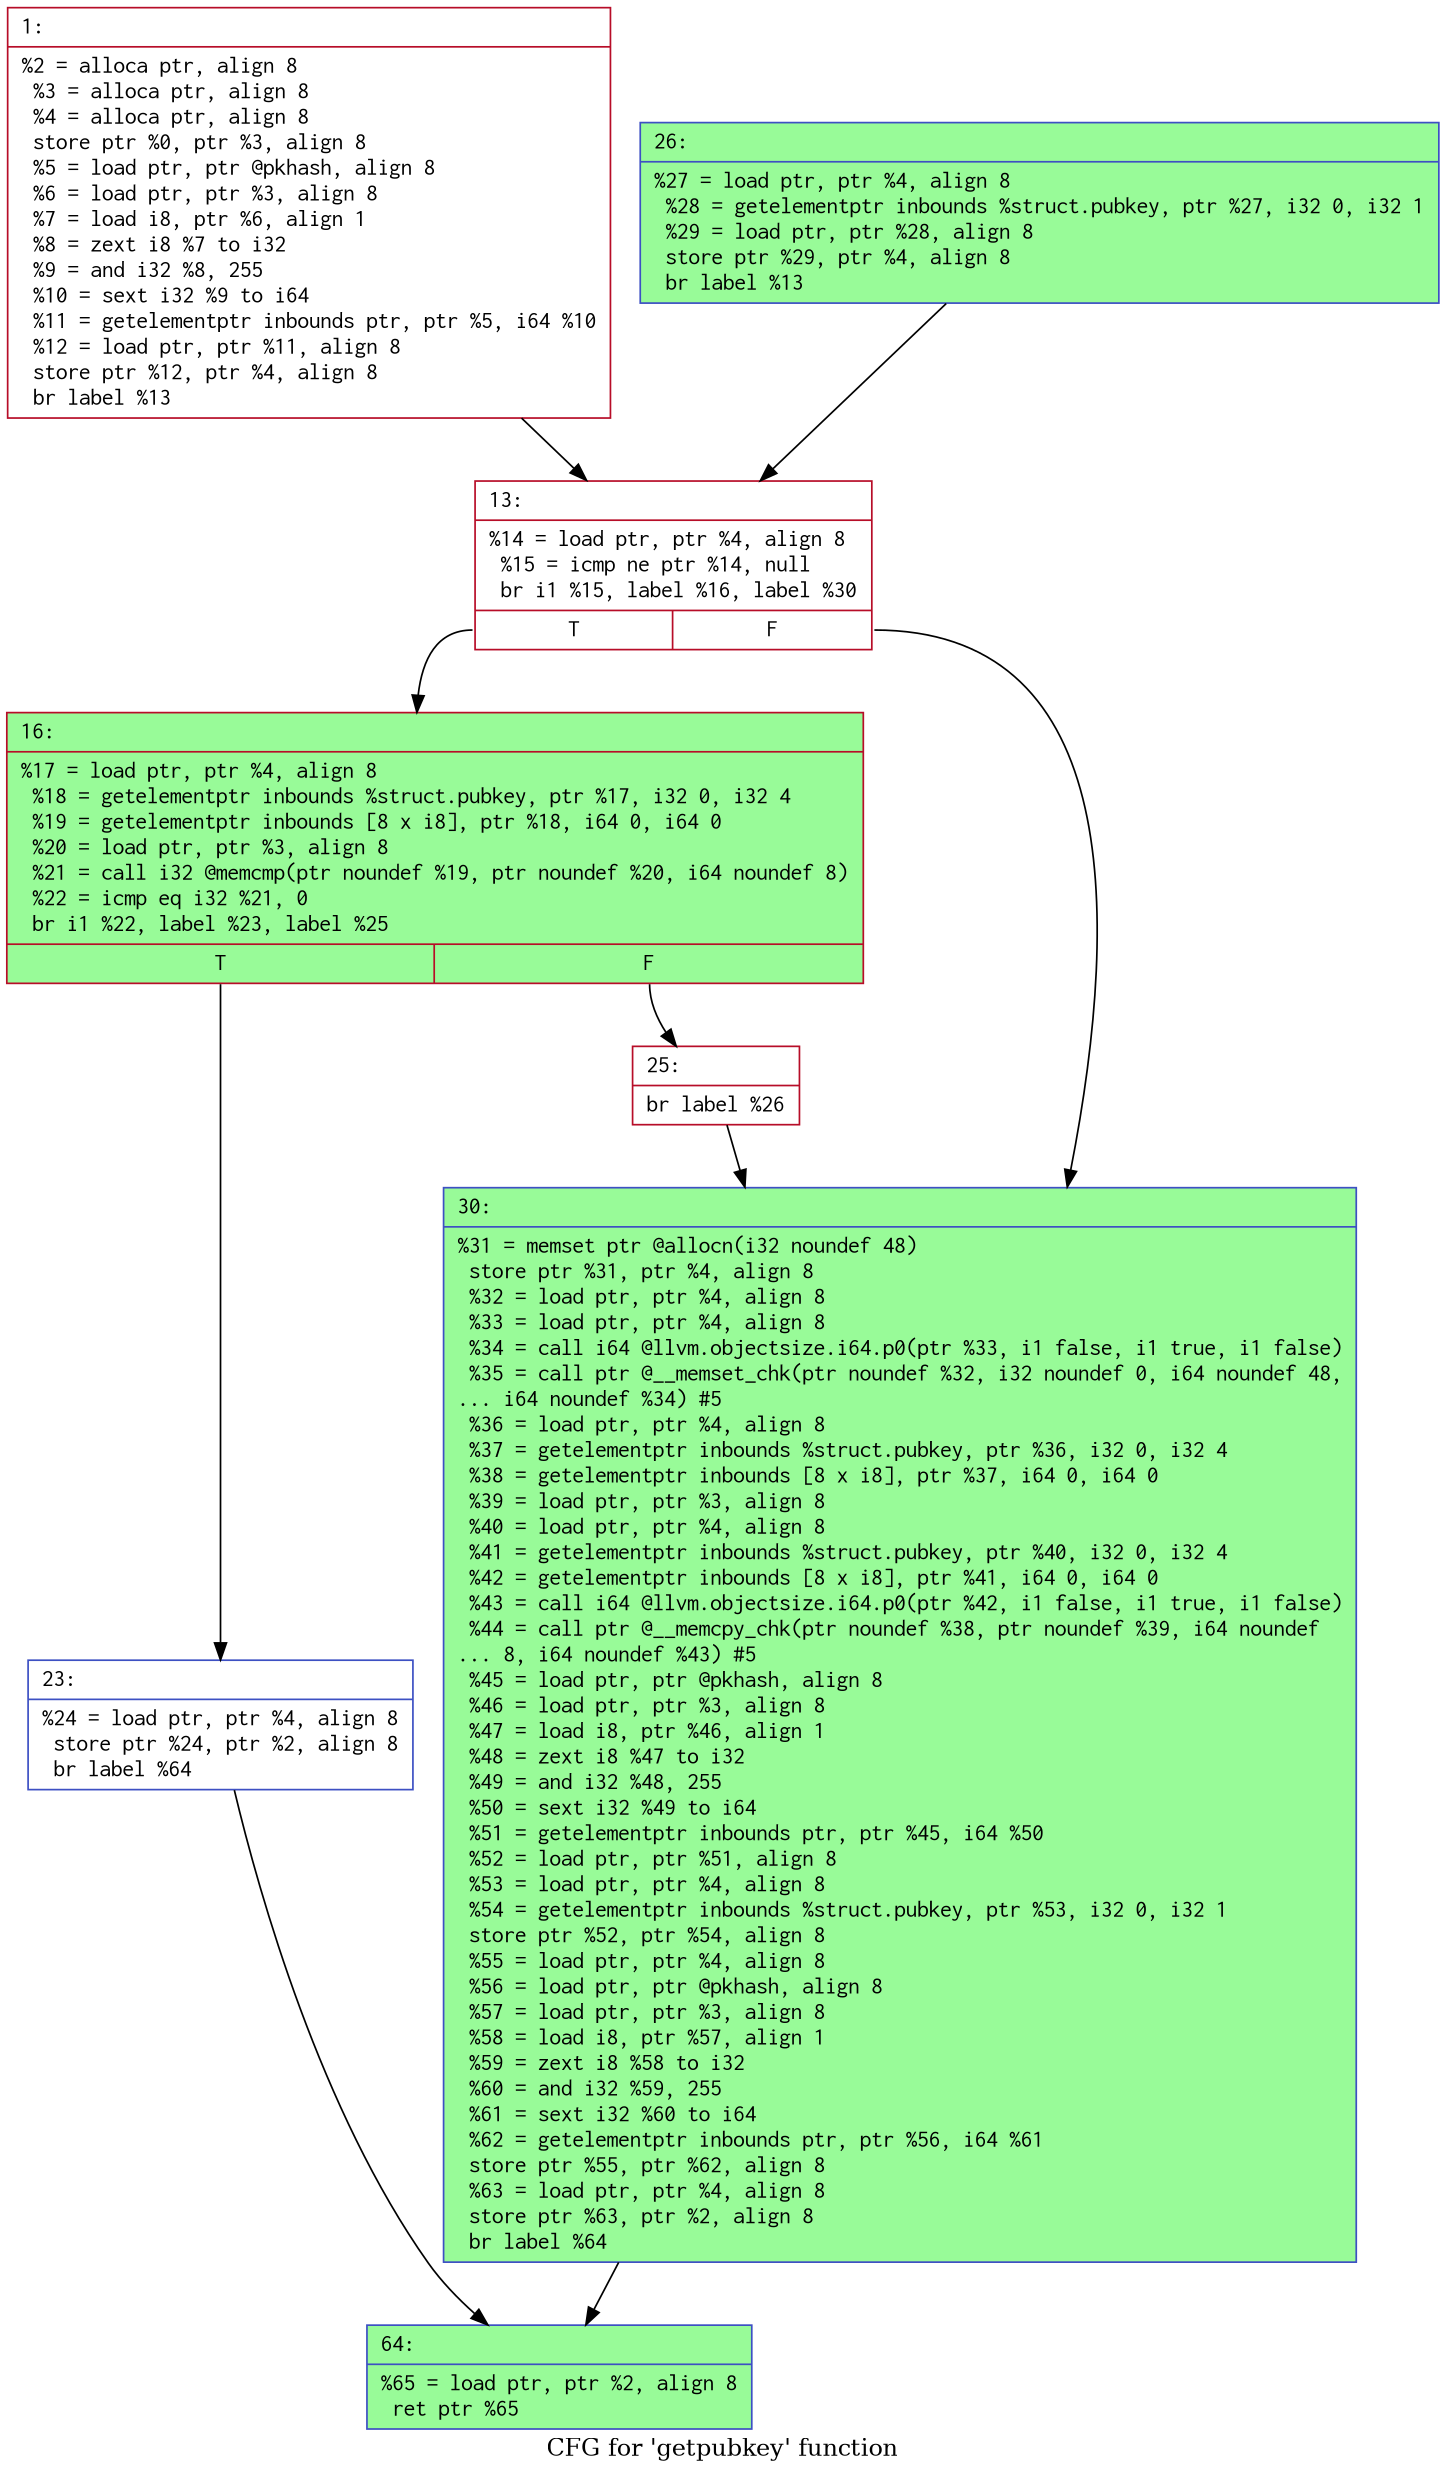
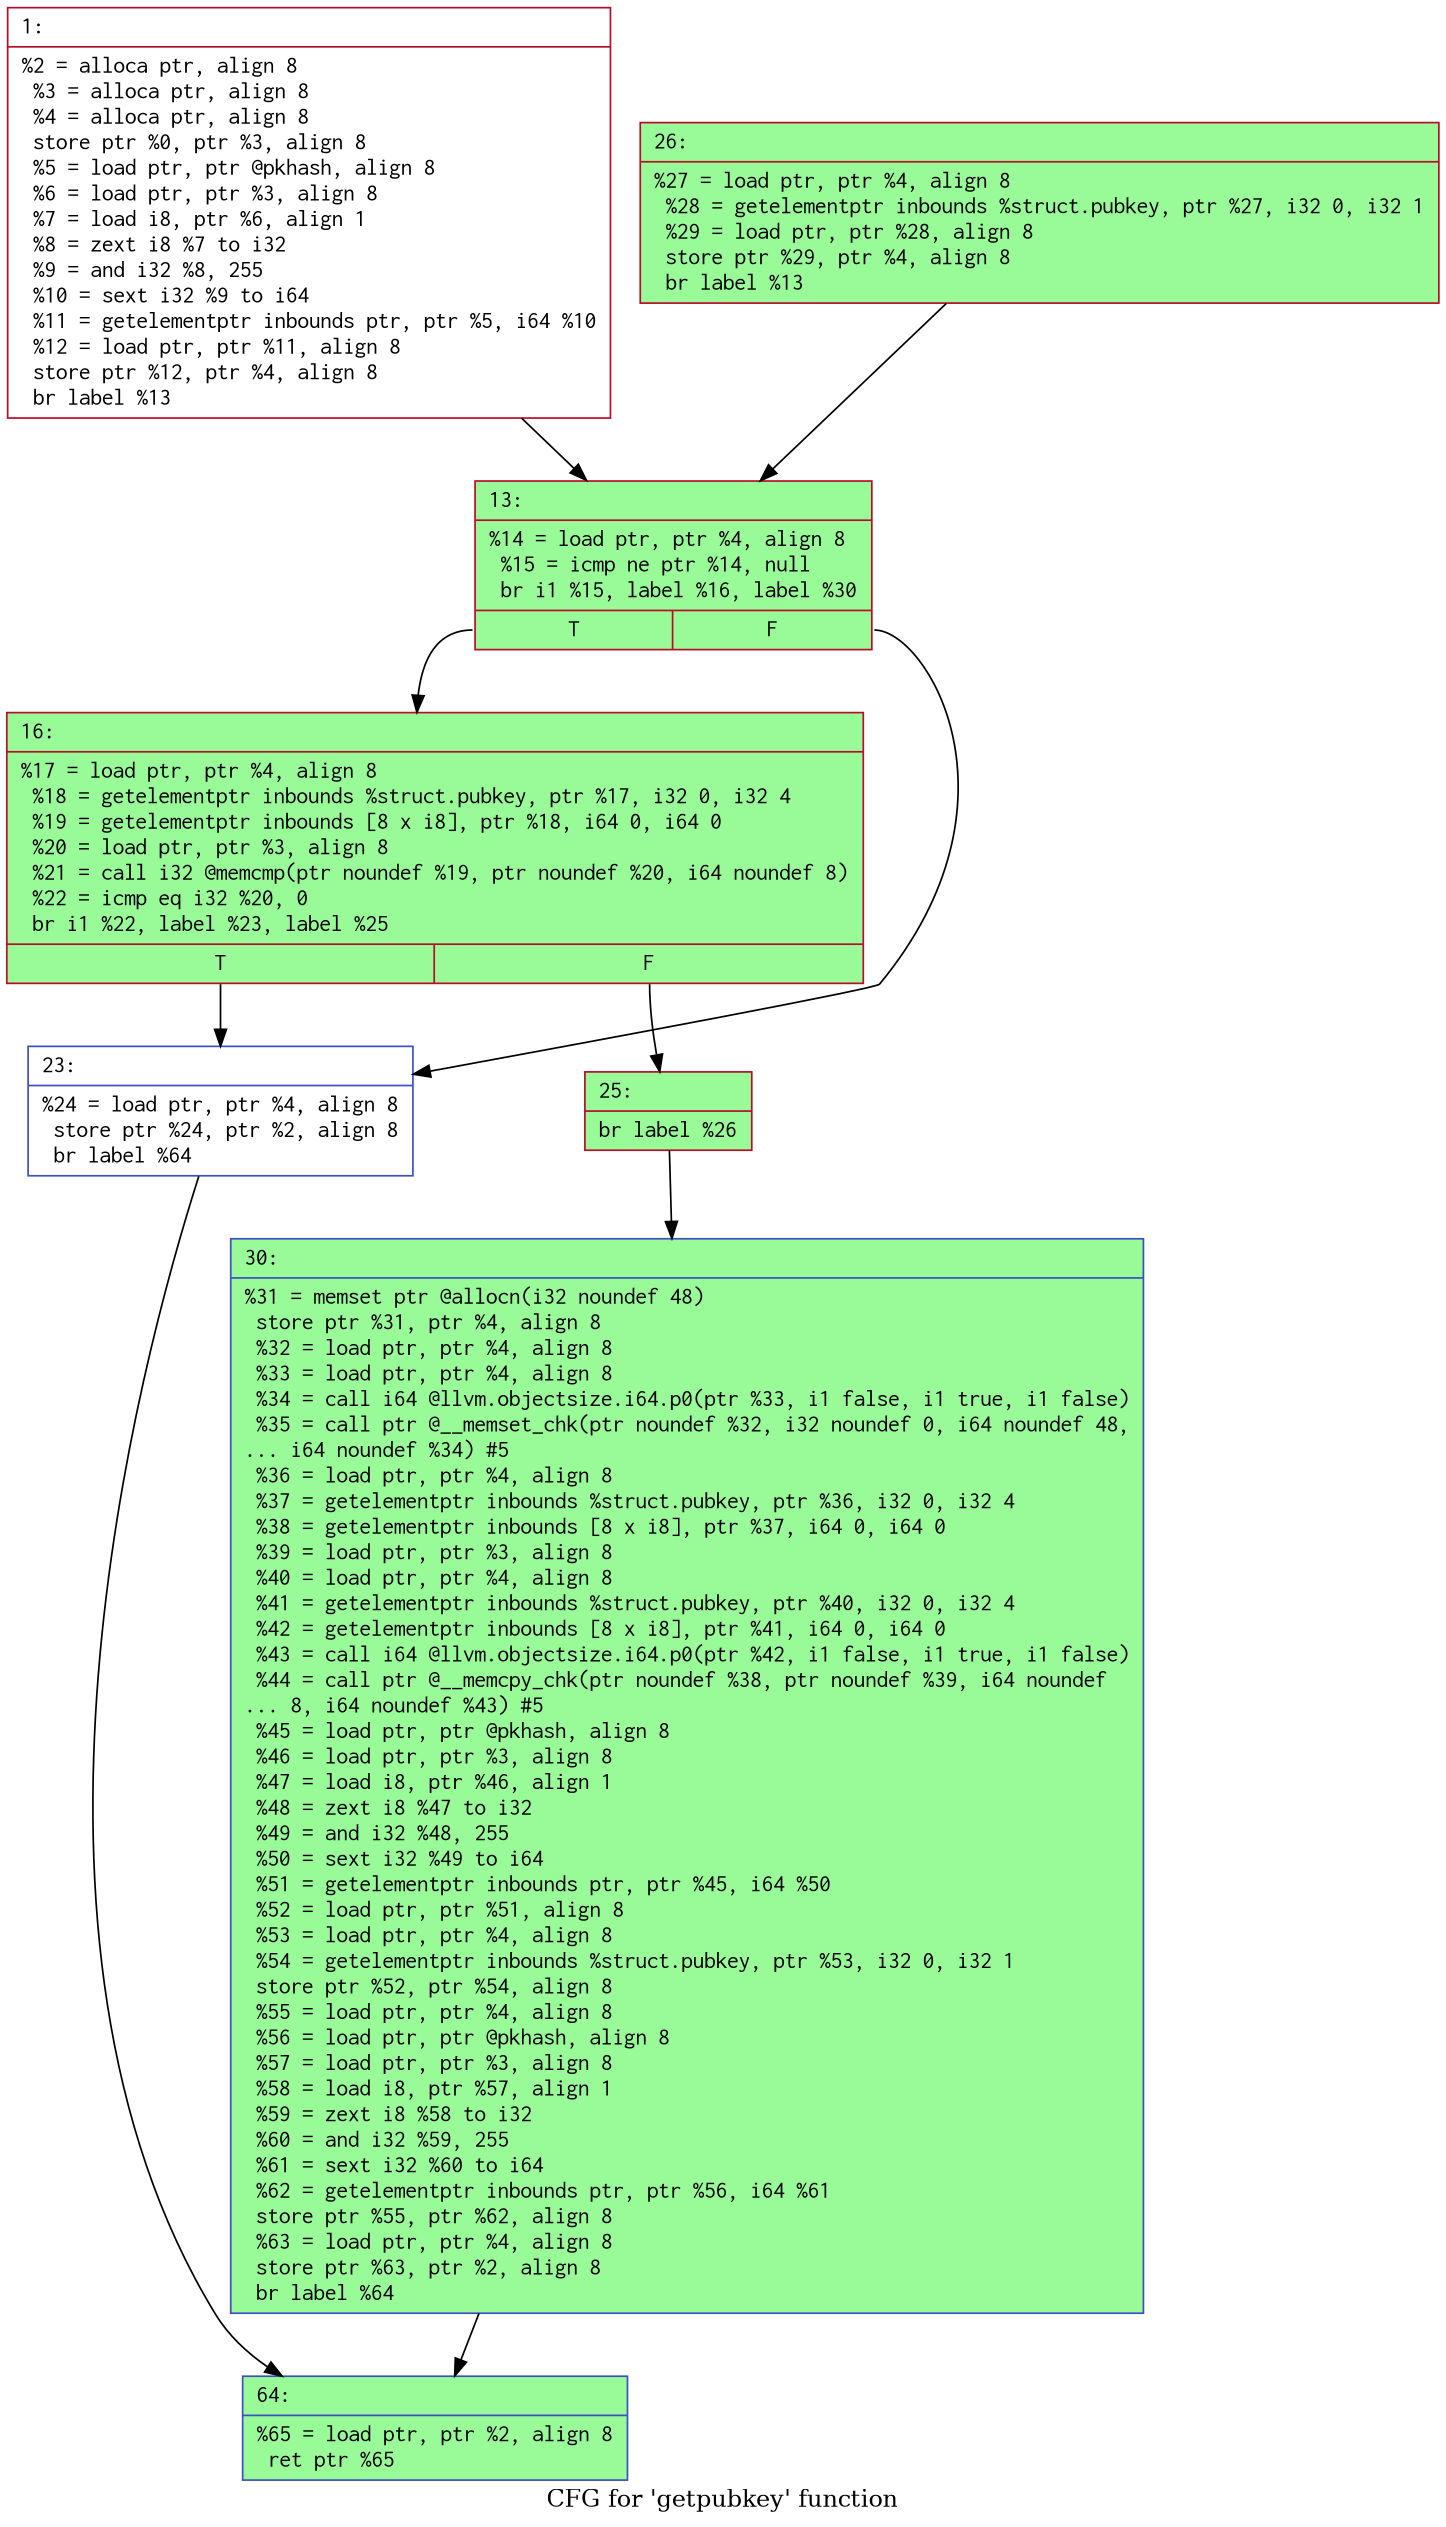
node "26:": color #3d50c3ff -> #b70d28ff
node "13:": fillcolor white -> palegreen
edge "13:" -> "30:": now "13:" -> "23:"
node "16:": text "%22 = icmp eq i32 %21, 0" -> "%22 = icmp eq i32 %20, 0"
node "25:": fillcolor white -> palegreen
